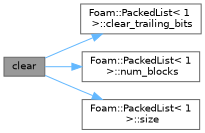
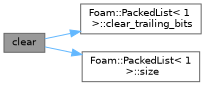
node "Foam::PackedList< 1 >::num_blocks": removed
